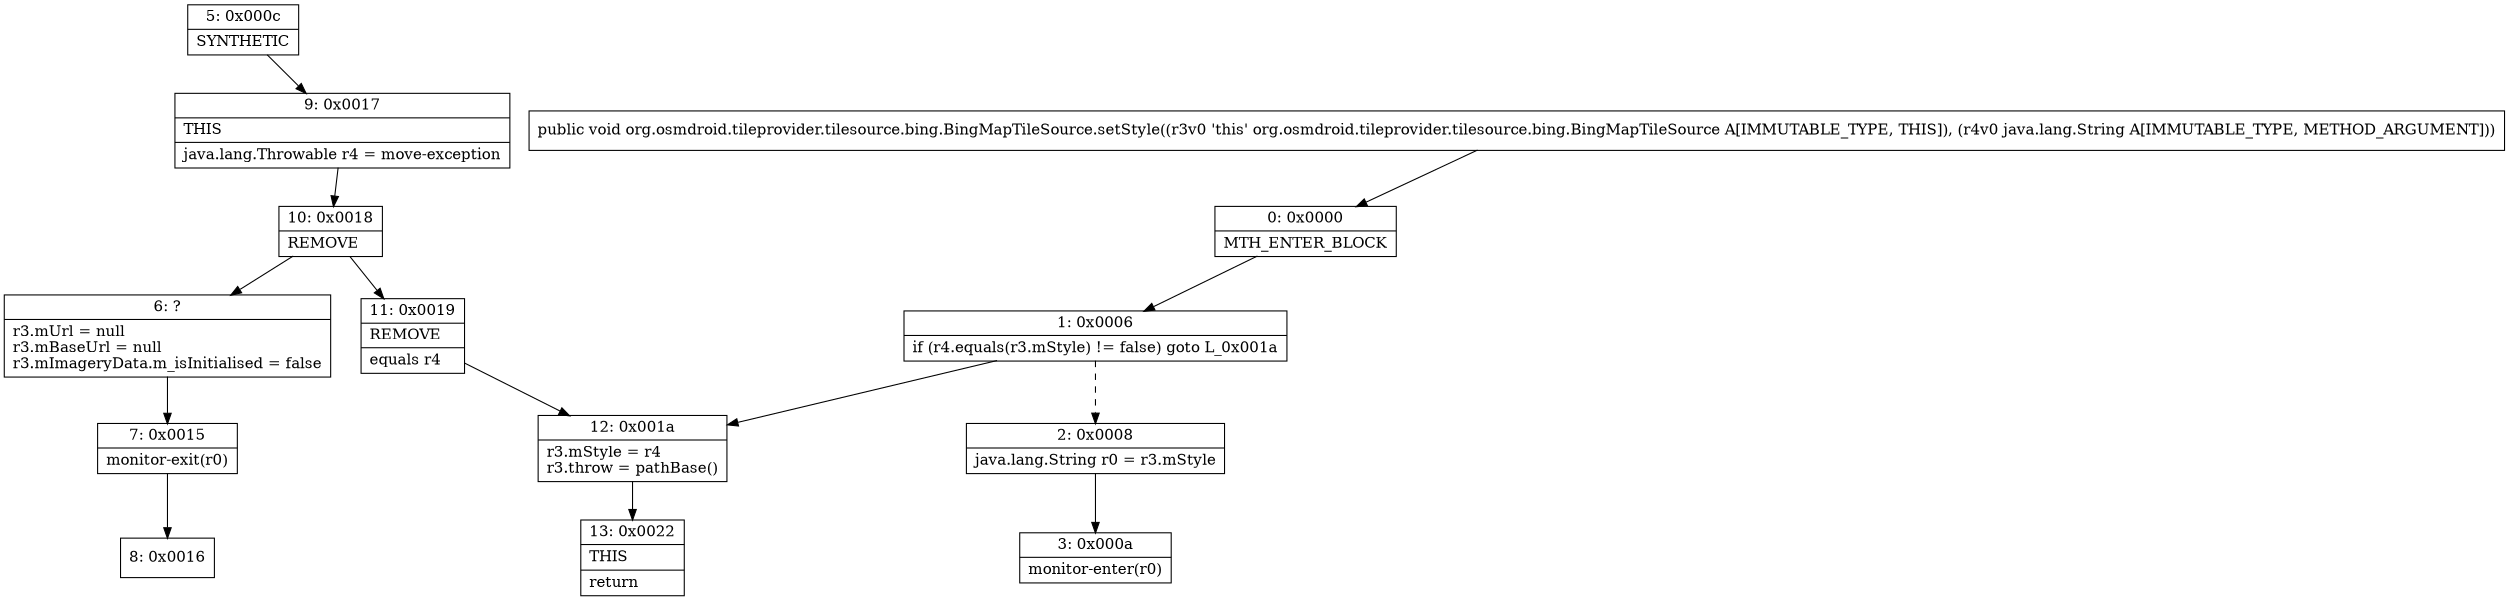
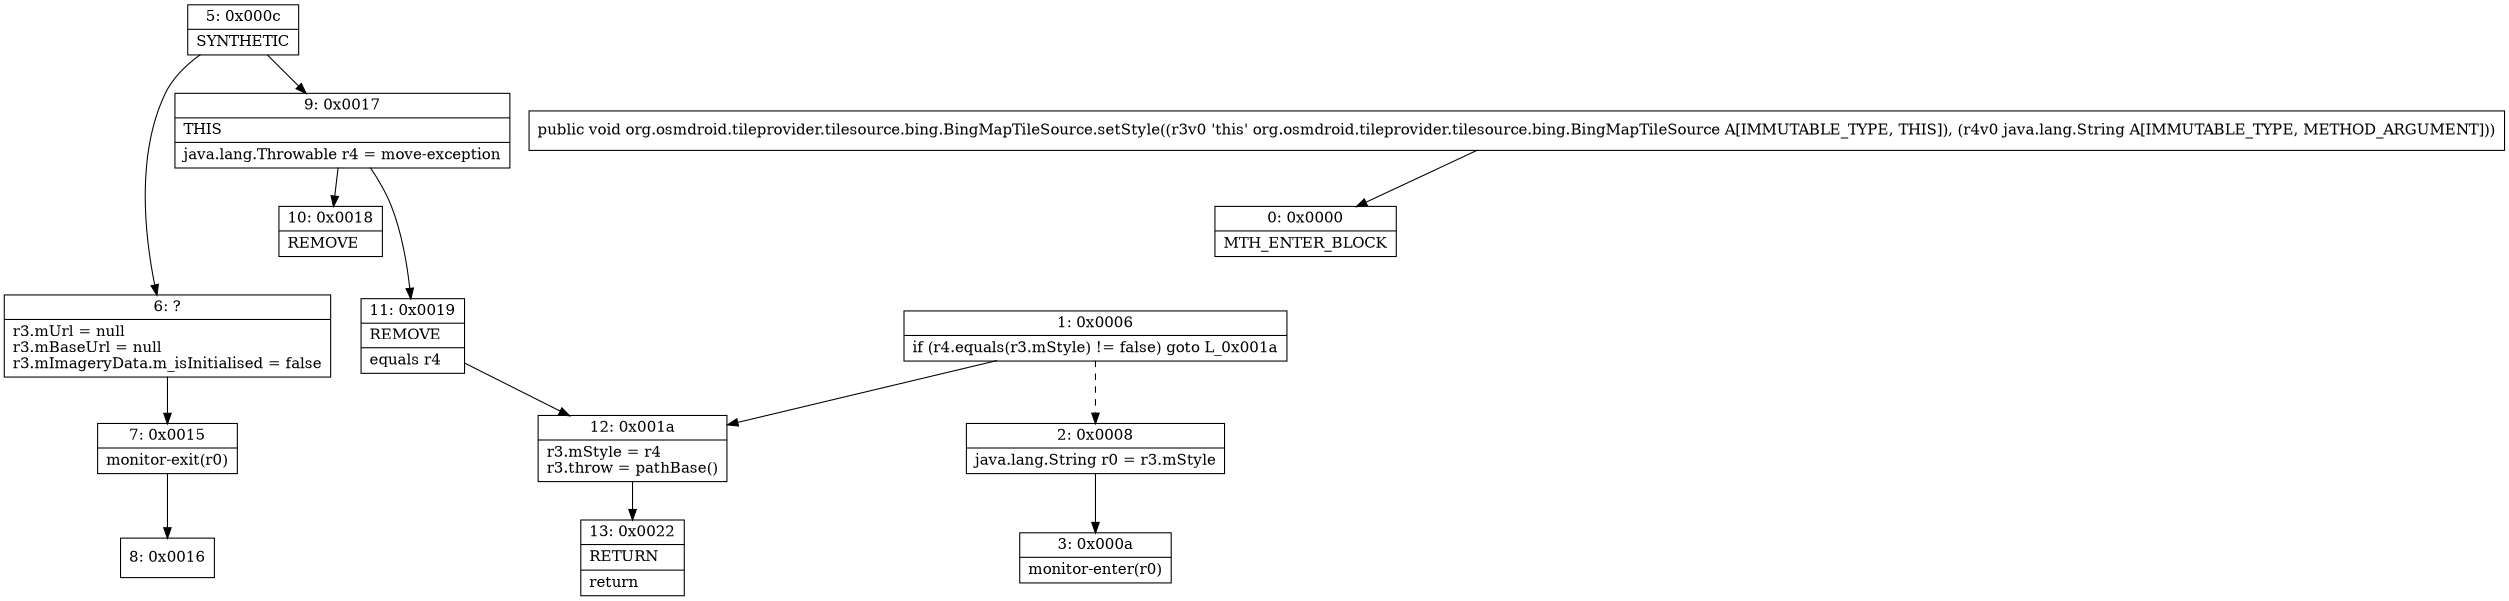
edge "10: 0x0018" -> "6: ?": now "5: 0x000c" -> "6: ?"
edge "10: 0x0018" -> "11: 0x0019": now "9: 0x0017" -> "11: 0x0019"
edge "0: 0x0000" -> "1: 0x0006": removed
node "13: 0x0022": text "THIS" -> "RETURN"
